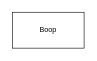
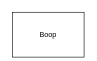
node "Boop": size 72x36 -> 72x45
